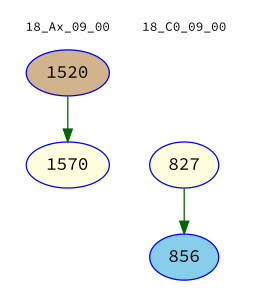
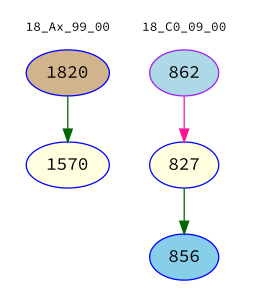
cluster "18_Ax_09_00": label "18_Ax_09_00" -> "18_Ax_99_00"
node "1520": label "1520" -> "1820"
node "862": added
